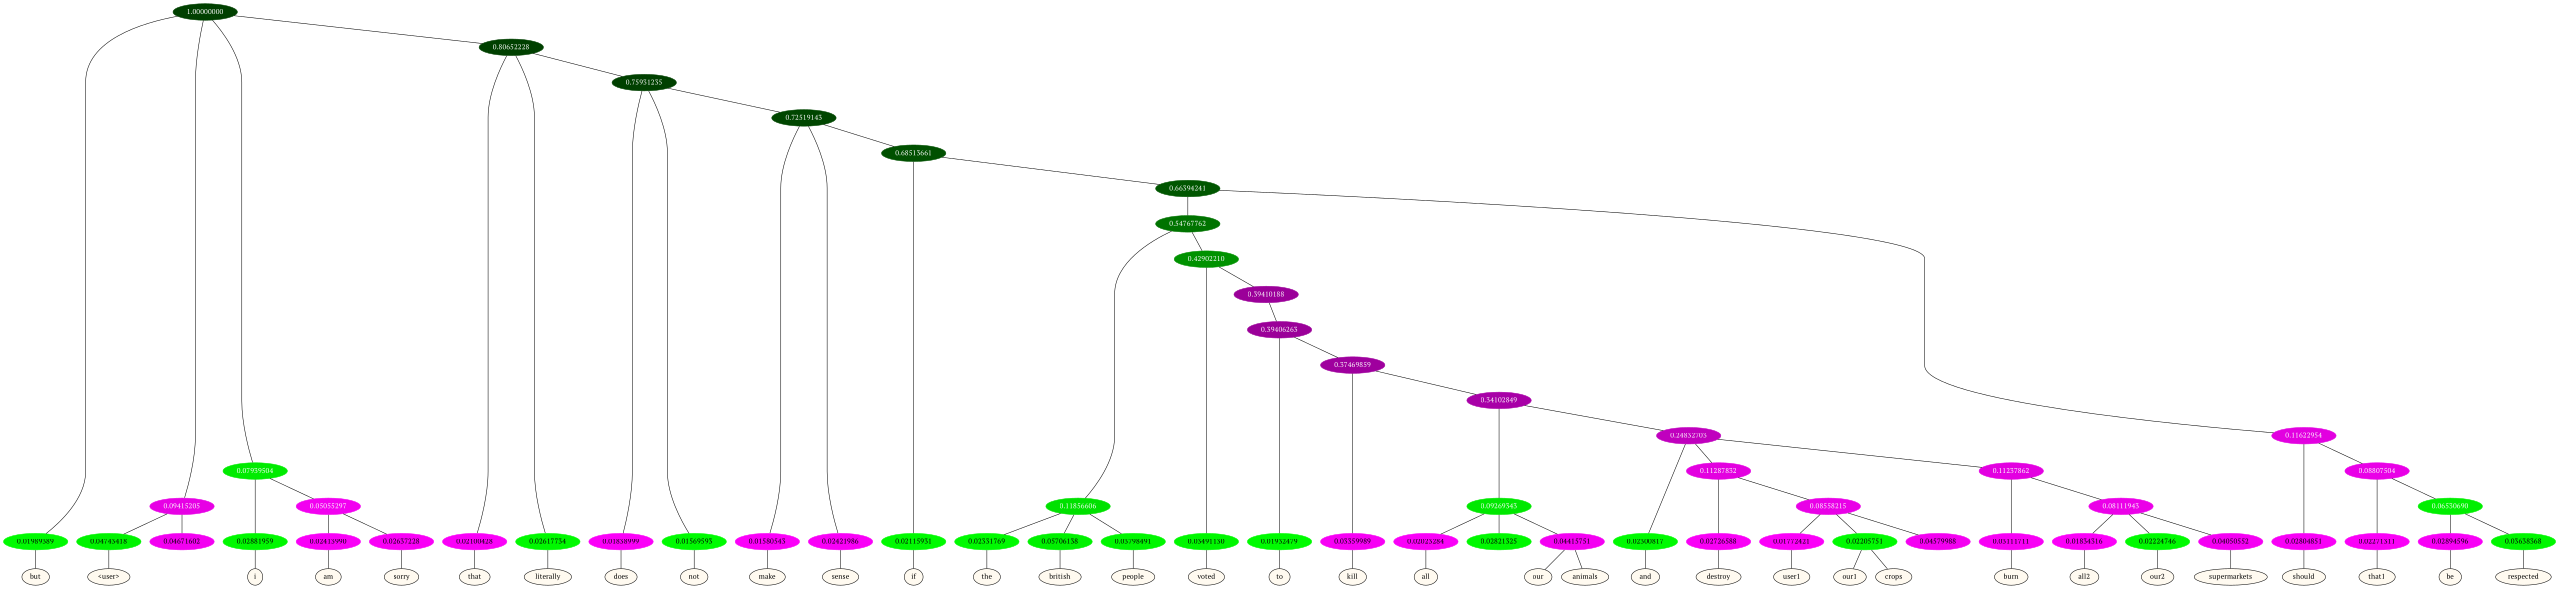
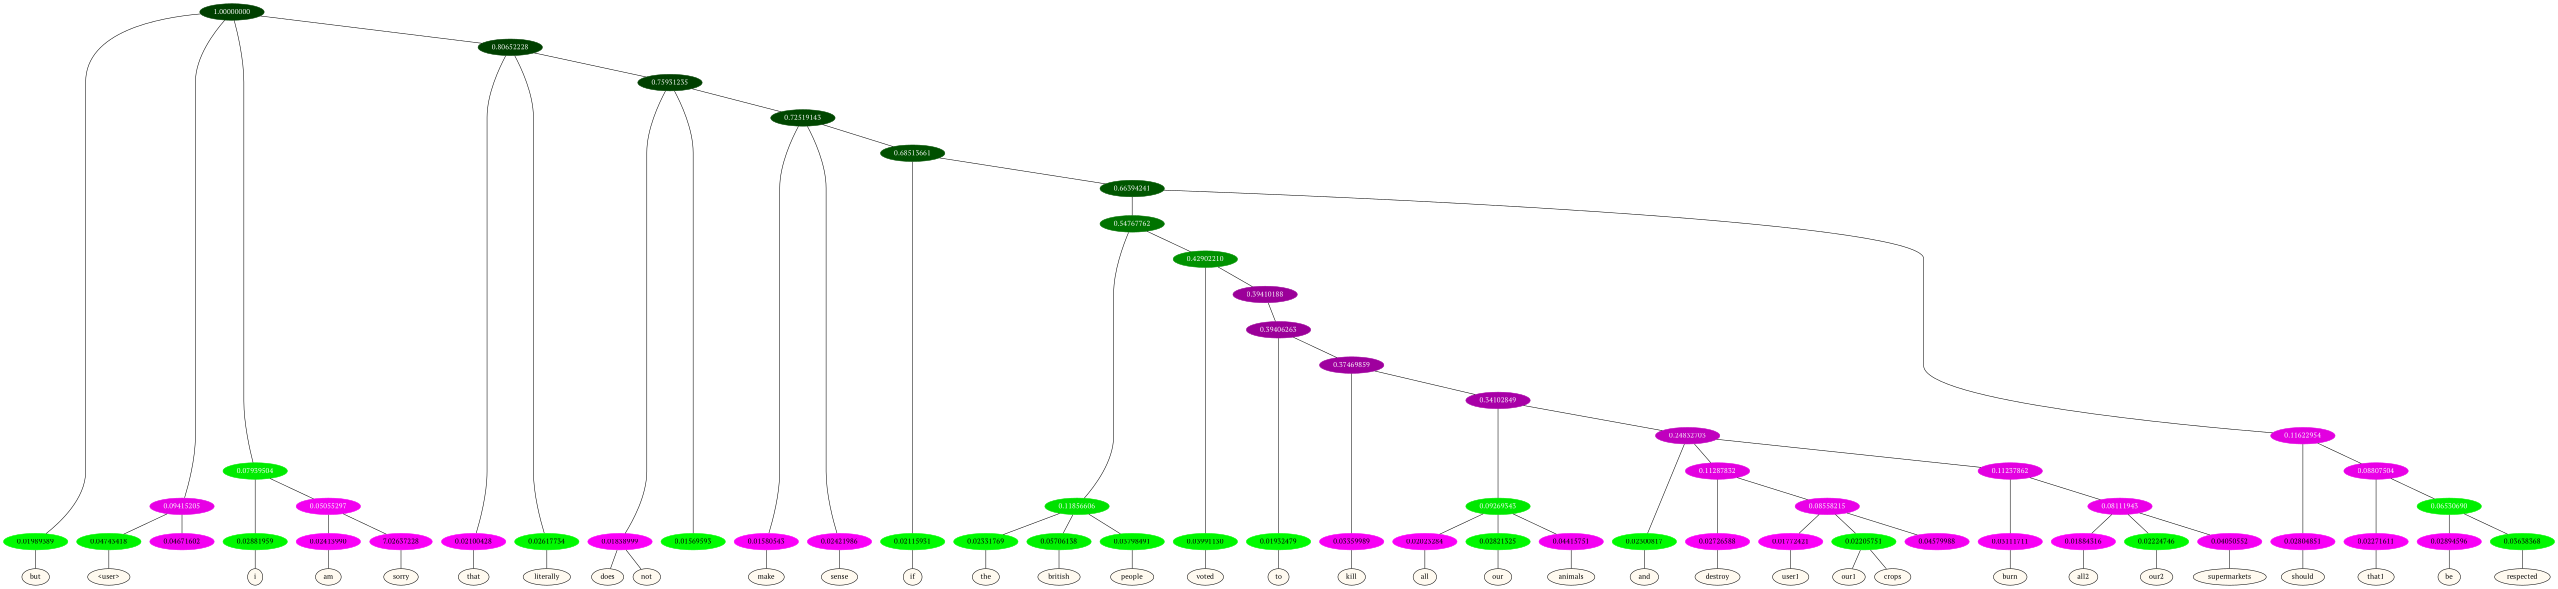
node "0.02637228": label "0.02637228" -> "7.02637228"
node "0.03491130": label "0.03491130" -> "0.03991130"
node "0.01834316": label "0.01834316" -> "0.01884316"
node "0.02271311": label "0.02271311" -> "0.02271611"
edge "0.01569593" -- "not": now "0.01838999" -- "not"
edge "0.04415751" -- "our": now "0.02821325" -- "our"
